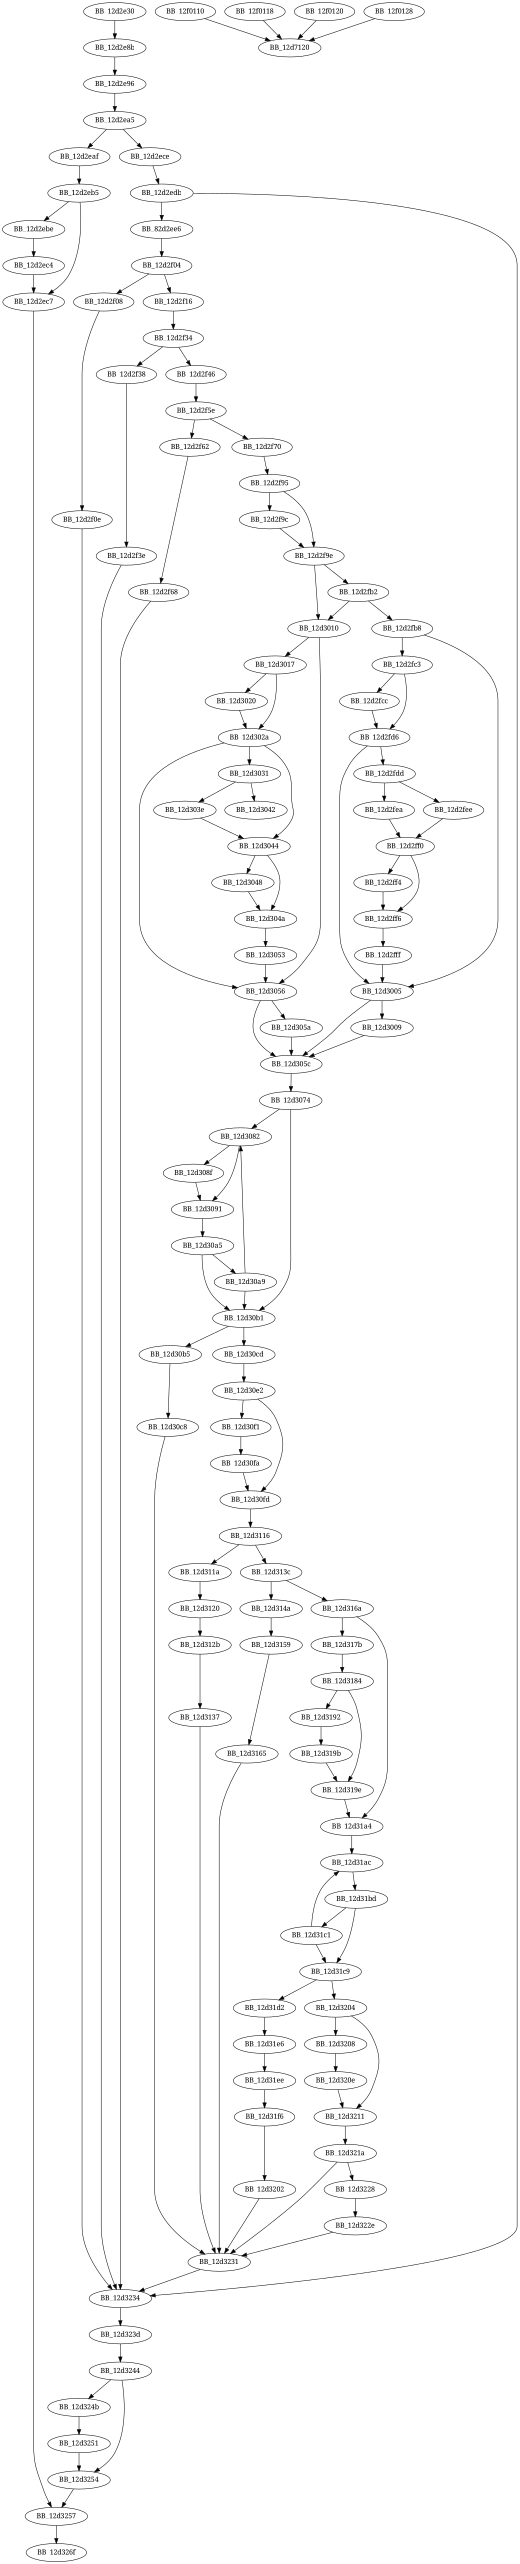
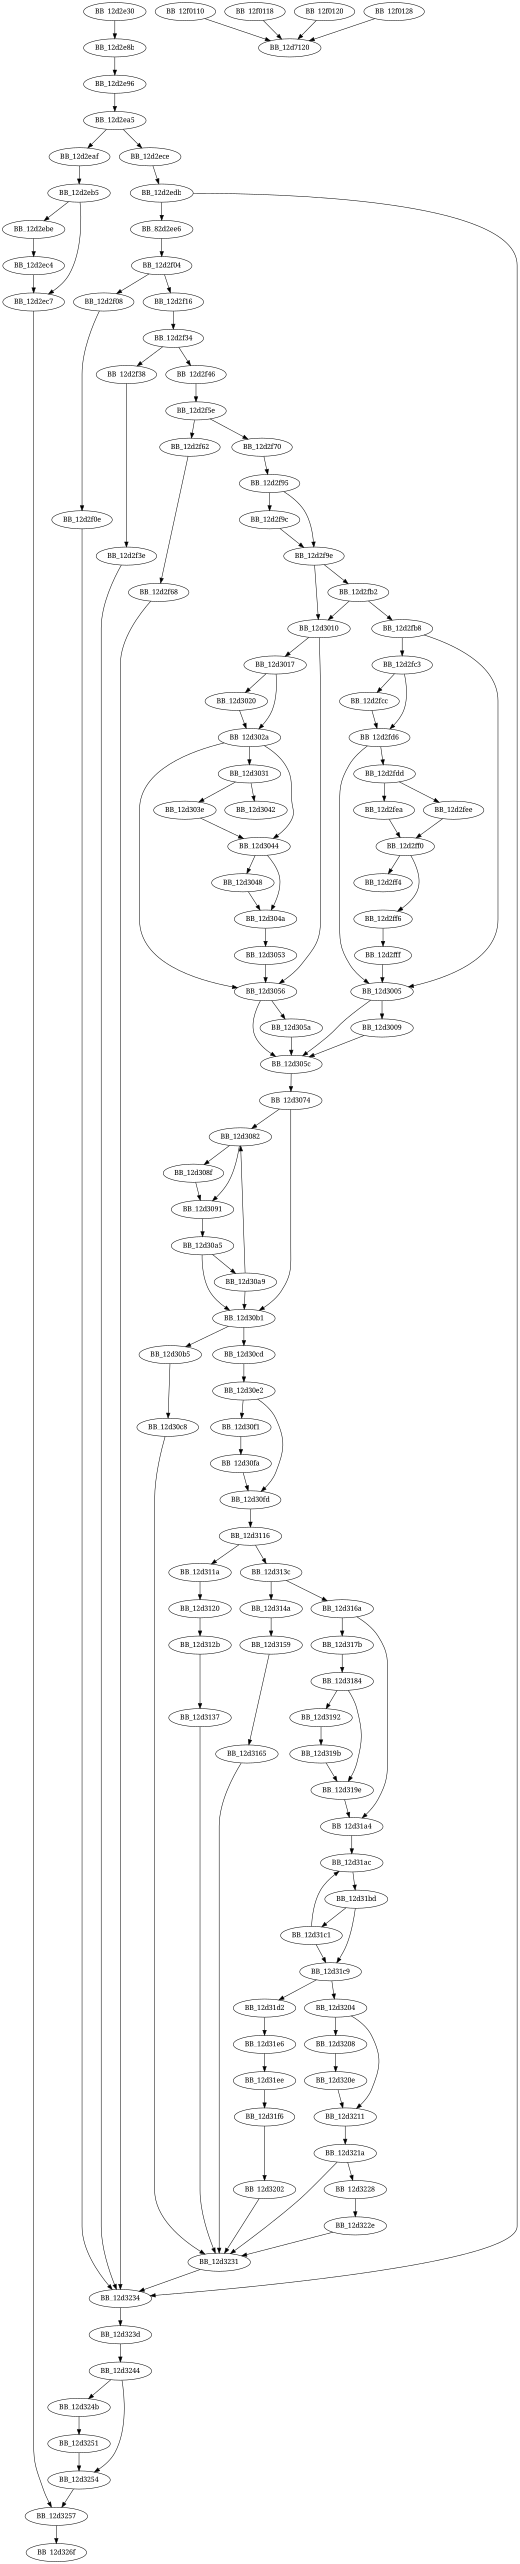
edge "BB_12d2ff4" -> "BB_12d2ff6": removed
